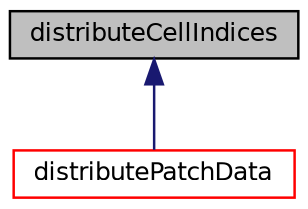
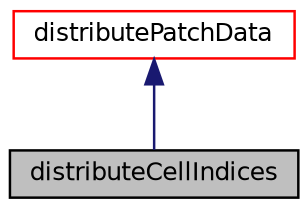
edge "distributePatchData" -> "distributeCellIndices": reversed
